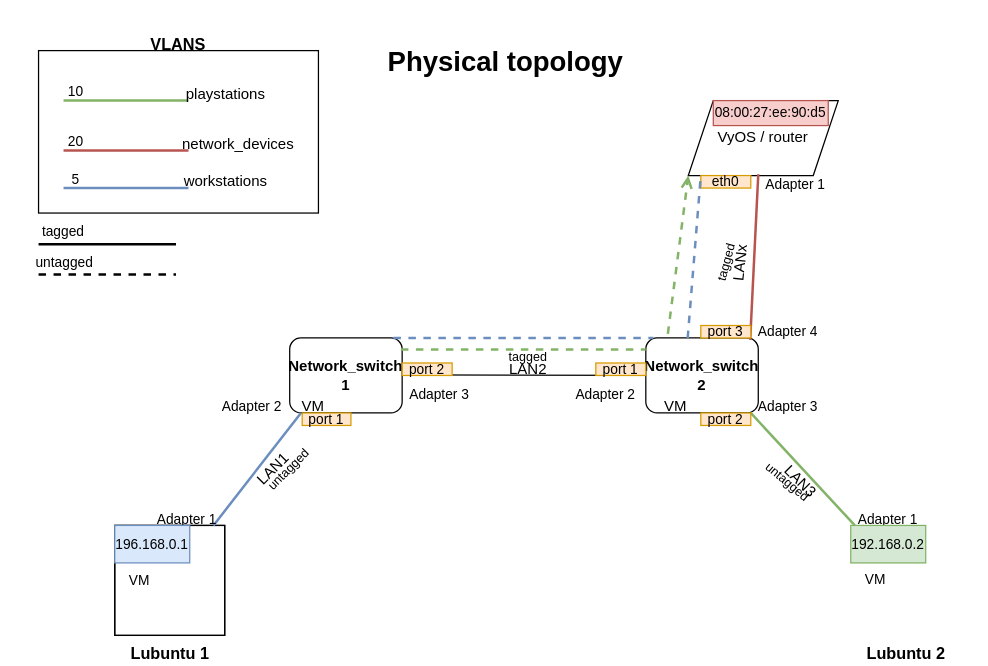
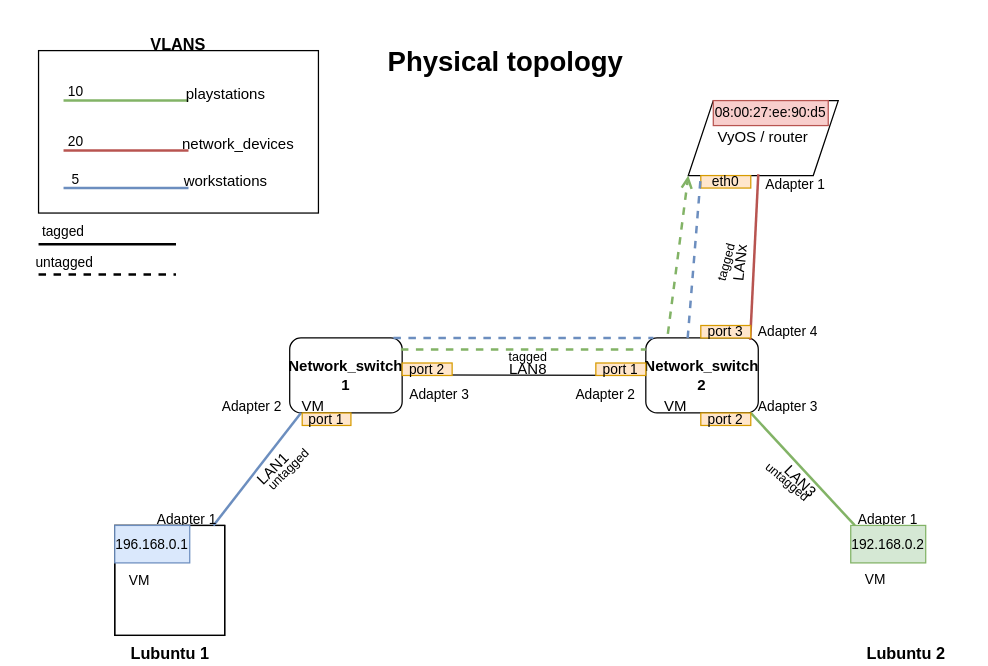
node "LAN2": label "LAN2" -> "LAN8"
